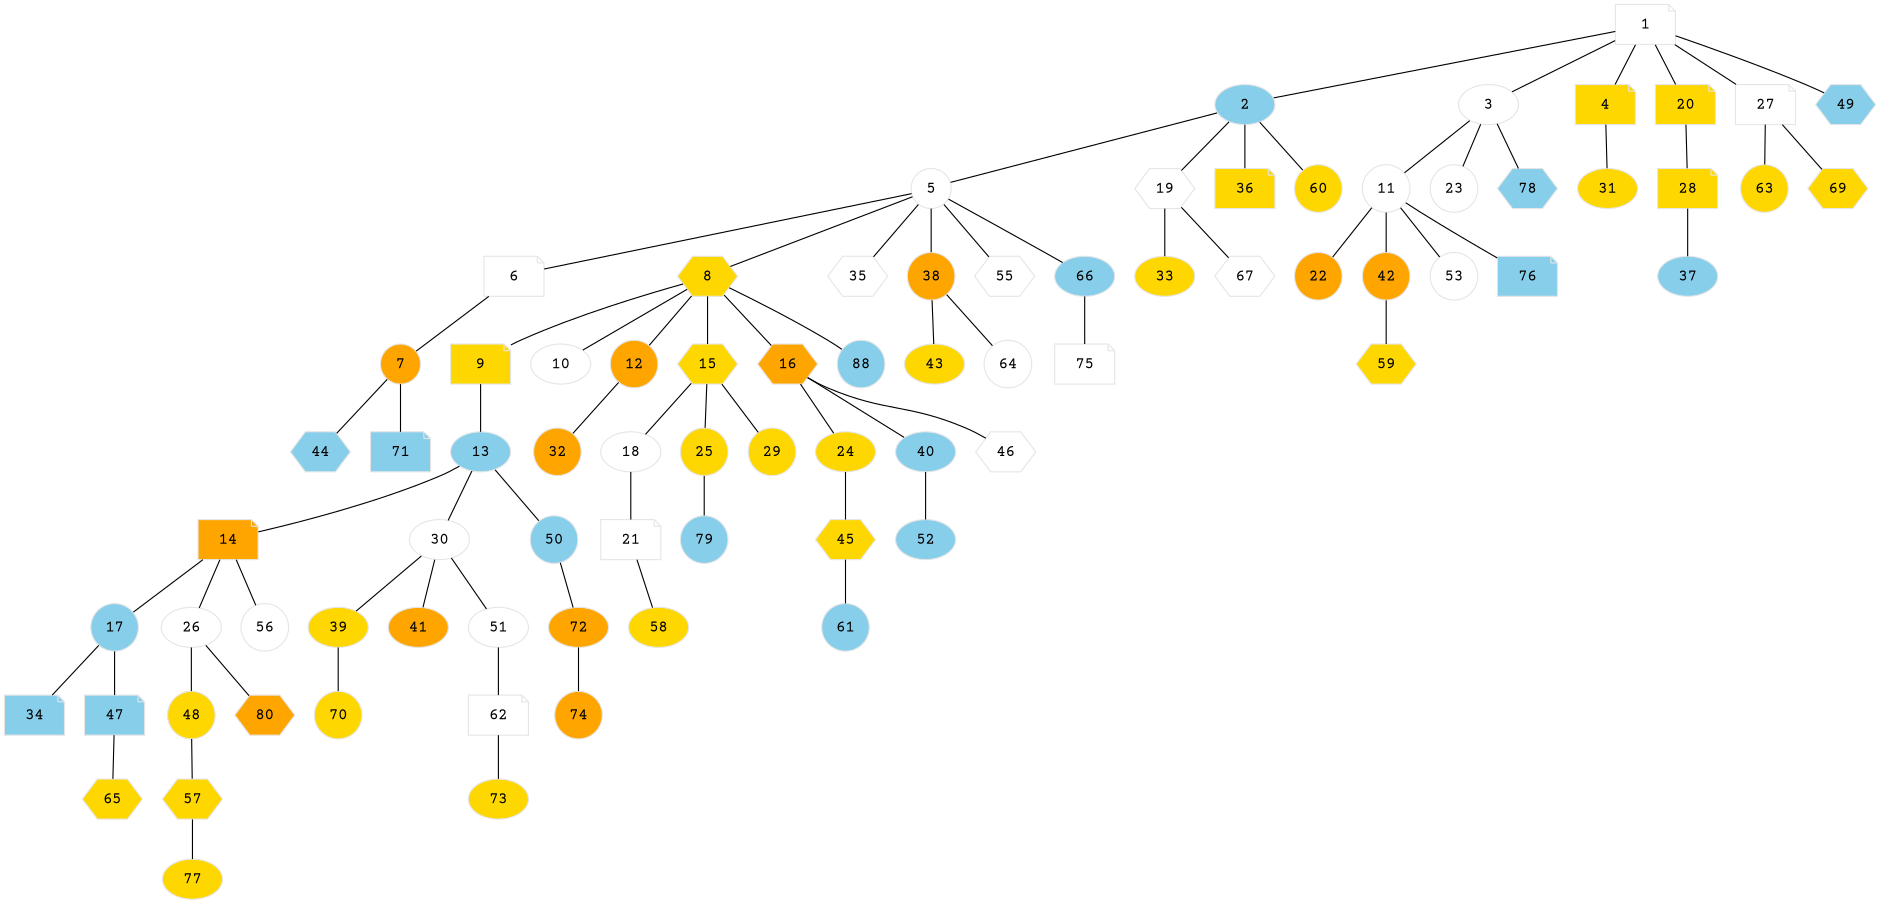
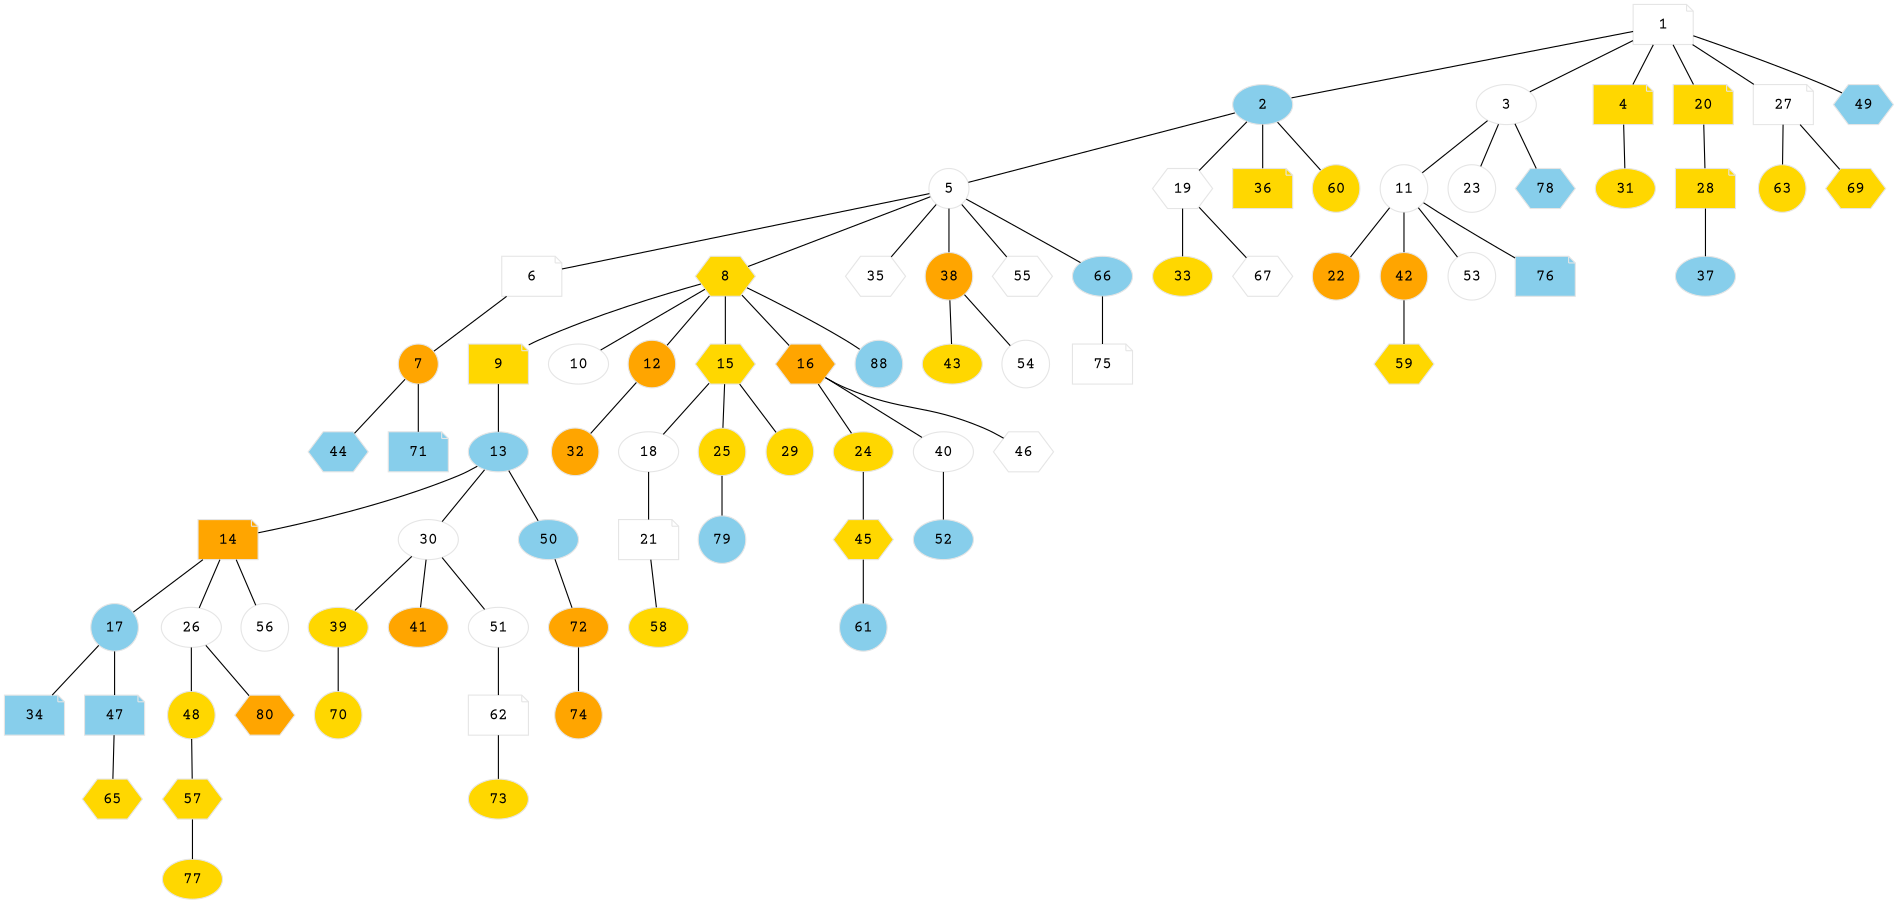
node "64": label "64" -> "54"
node "40": fillcolor skyblue -> white
node "50": shape circle -> ellipse
